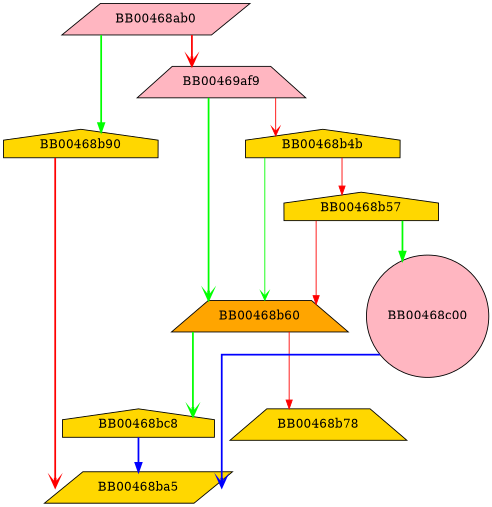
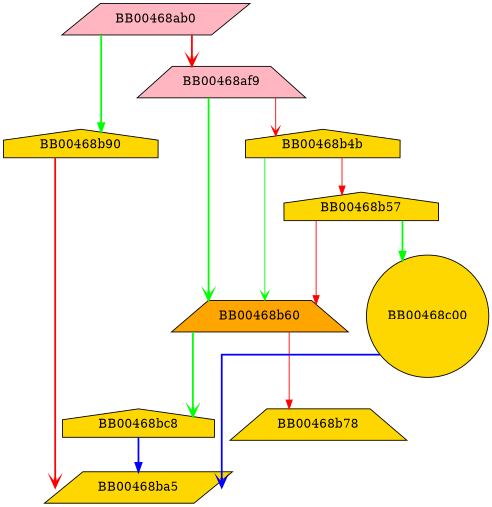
node "BB00469af9": label "BB00469af9" -> "BB00468af9"
node "BB00468c00": fillcolor lightpink -> gold
